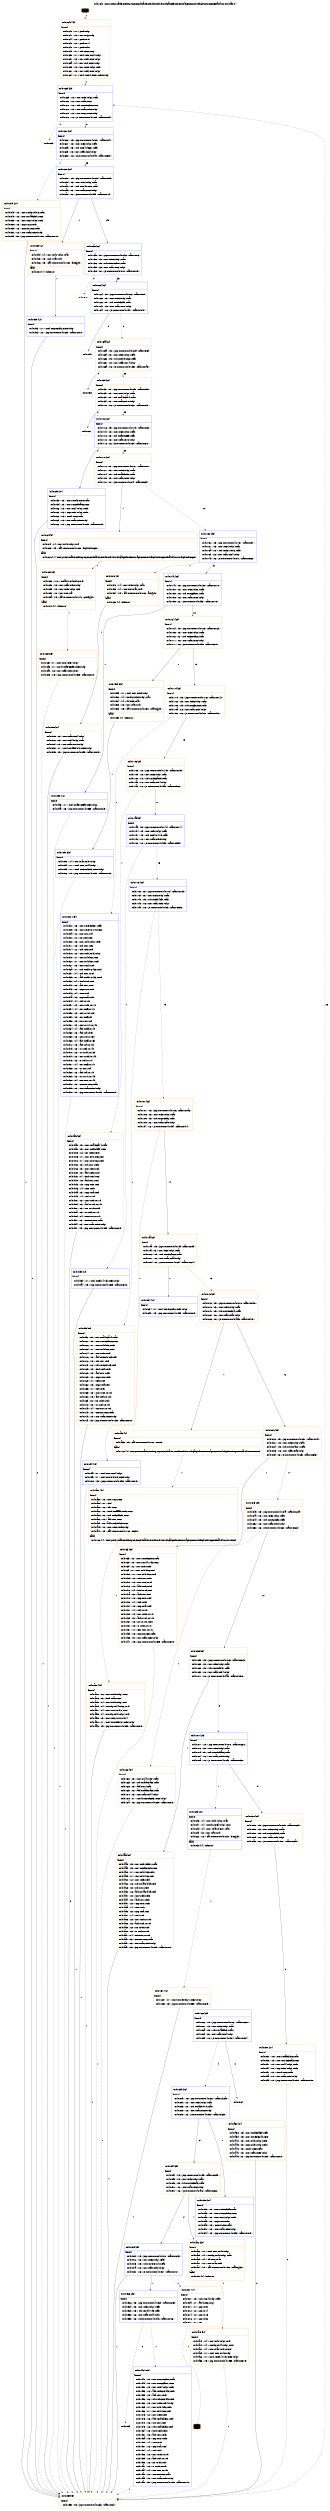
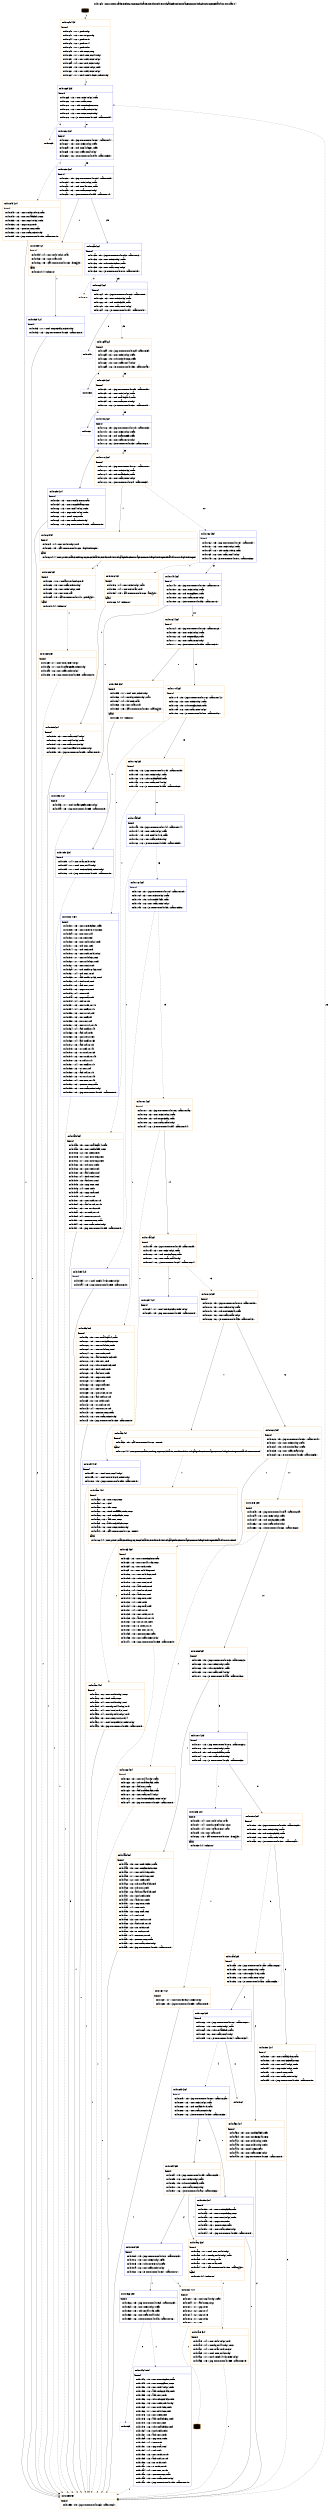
edge "0x4016c4 [22]" -> "0x4016da [22]": label " 2" -> " 25"
node "0x4018a9 [25]": added
edge "0x40190d [25]" -> "0x401e59 [5]": now "0x40199e [27]" -> "0x401e59 [5]"
